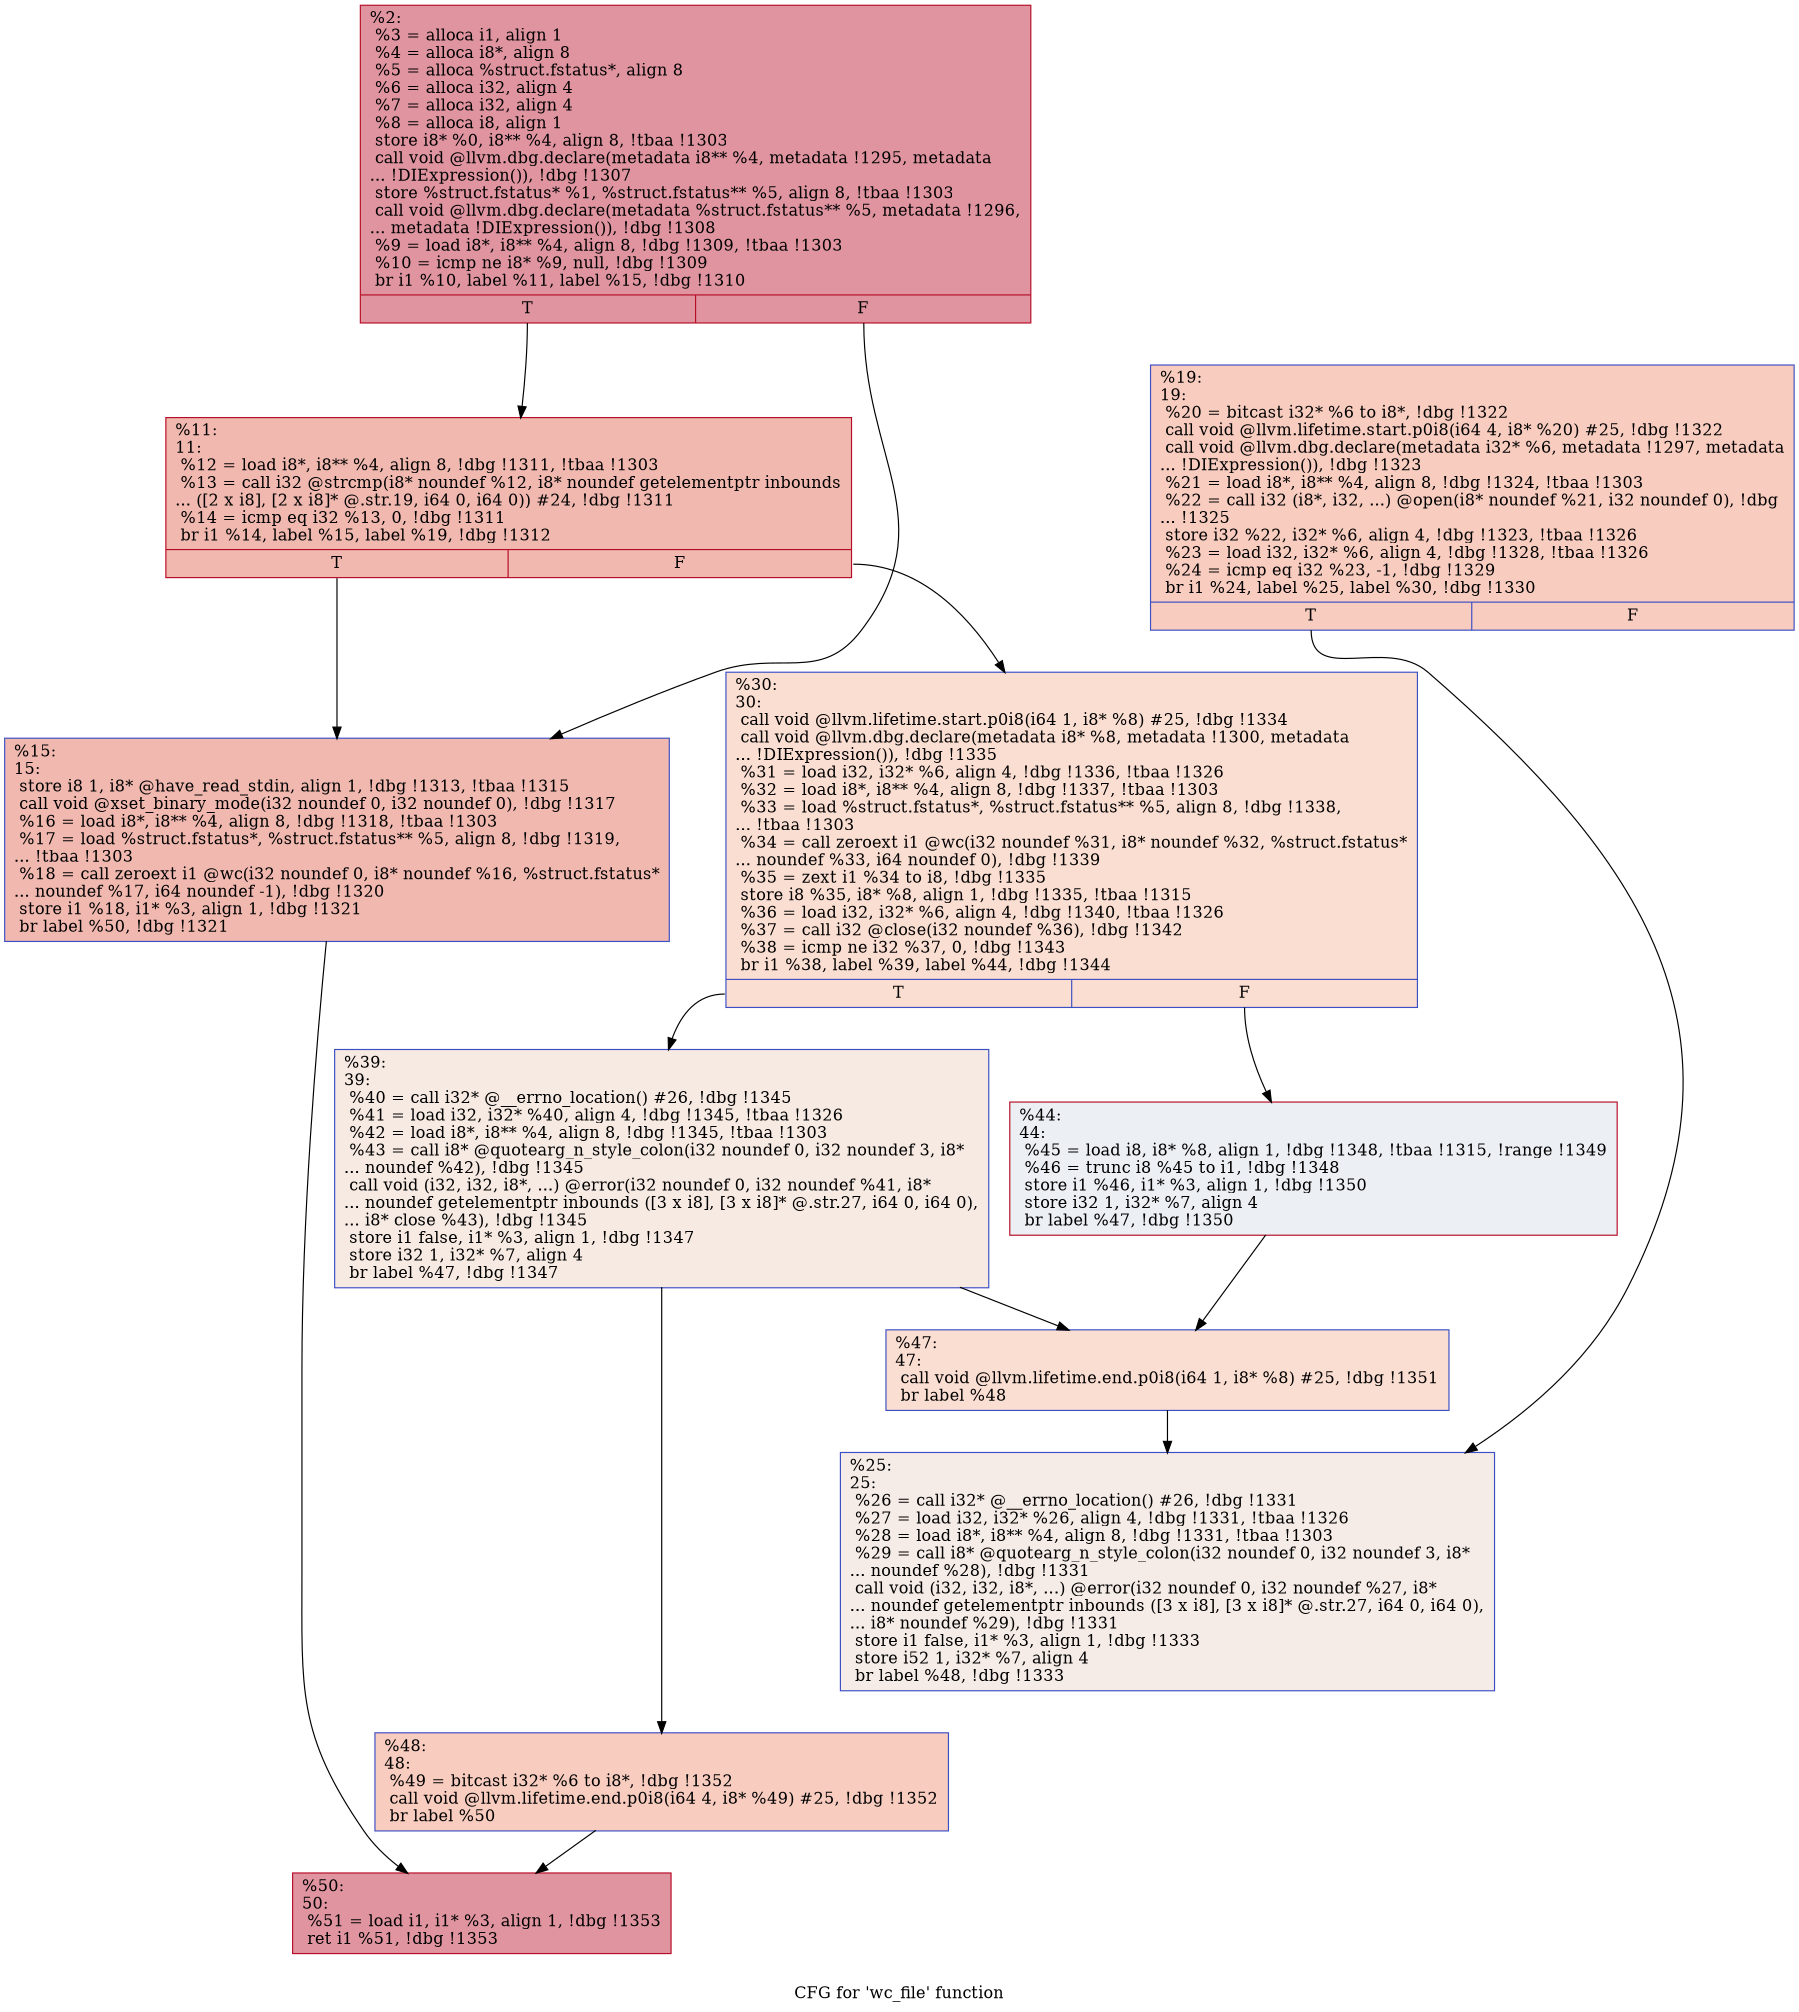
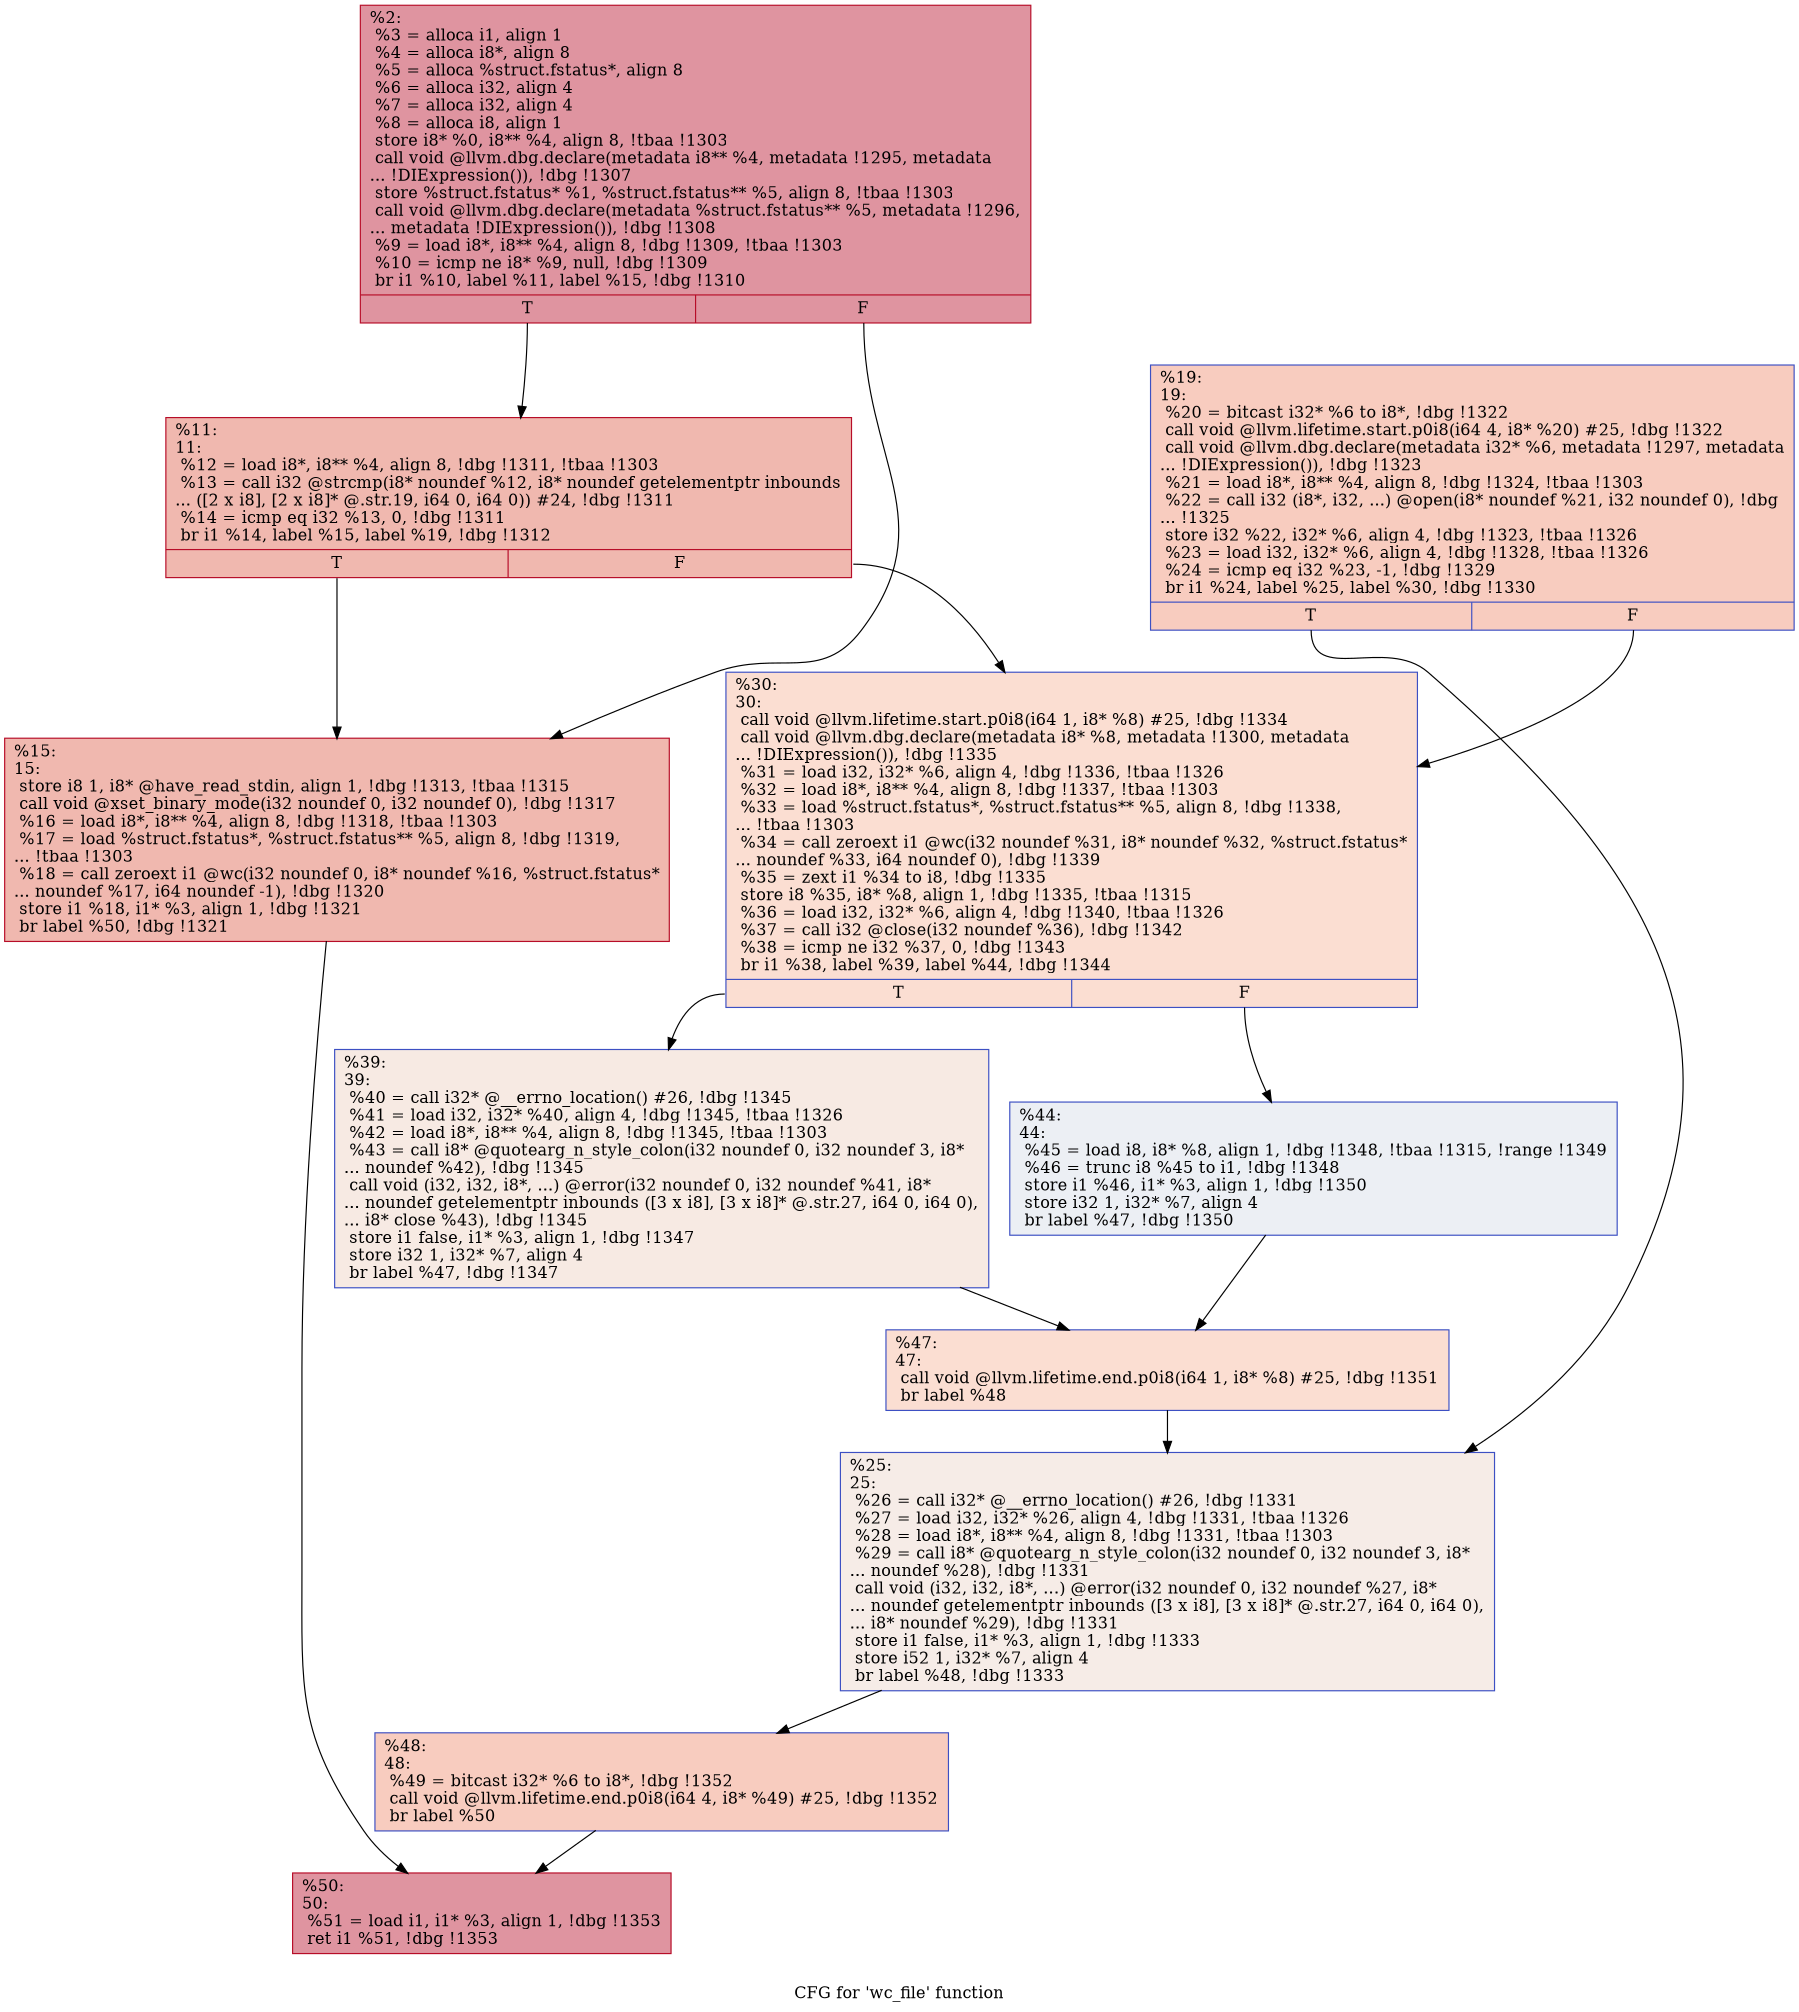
edge "%19:" -> "%30:": added
node "%15:": color #3d50c3ff -> #b70d28ff
node "%44:": color #b70d28ff -> #3d50c3ff
edge "%39:" -> "%48:": now "%25:" -> "%48:"
